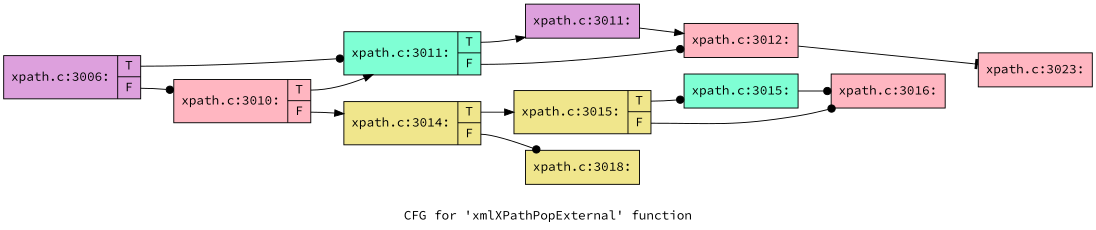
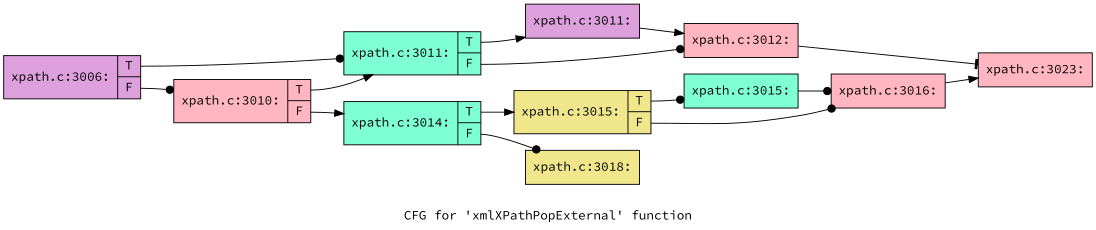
edge "xpath.c:3016:" -> "xpath.c:3023:": added
node "xpath.c:3014:": fillcolor khaki -> aquamarine
